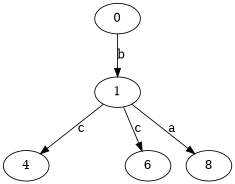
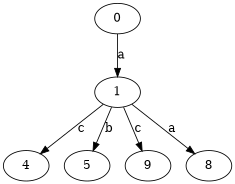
edge "0" -> "1": label "b" -> "a"
node "5": added
node "6": label "6" -> "9"
